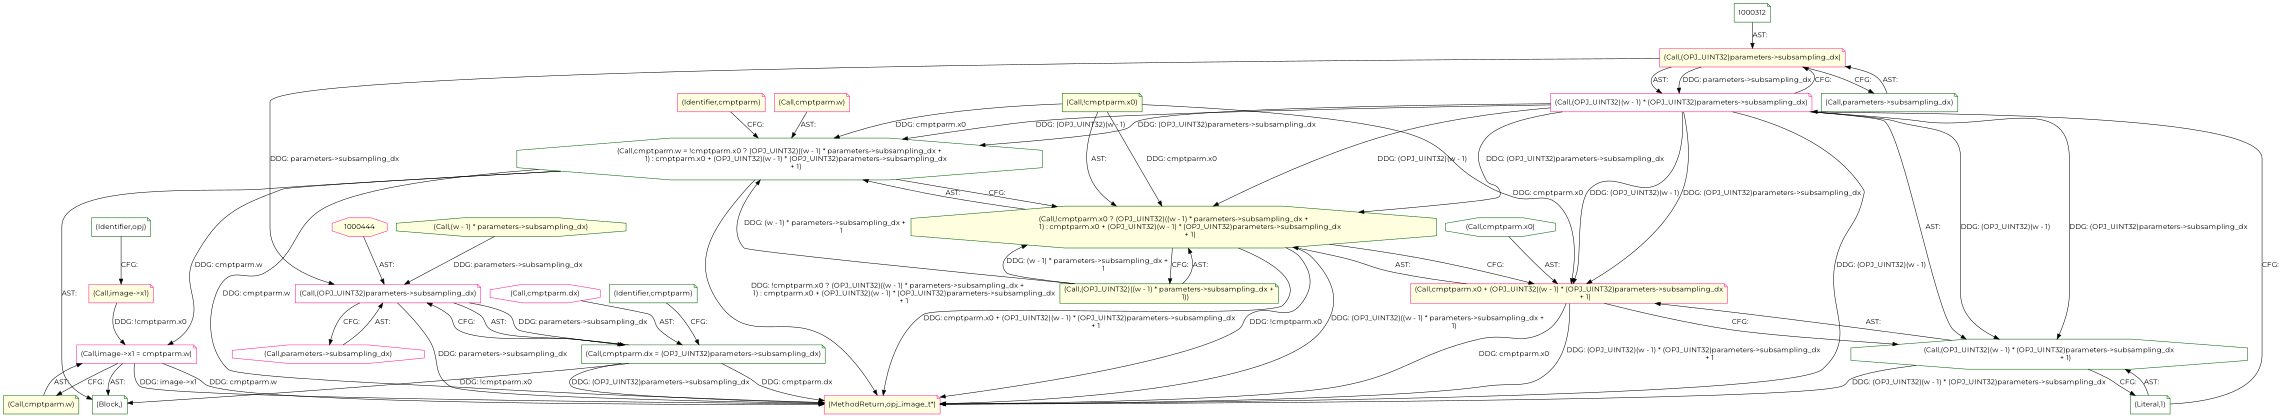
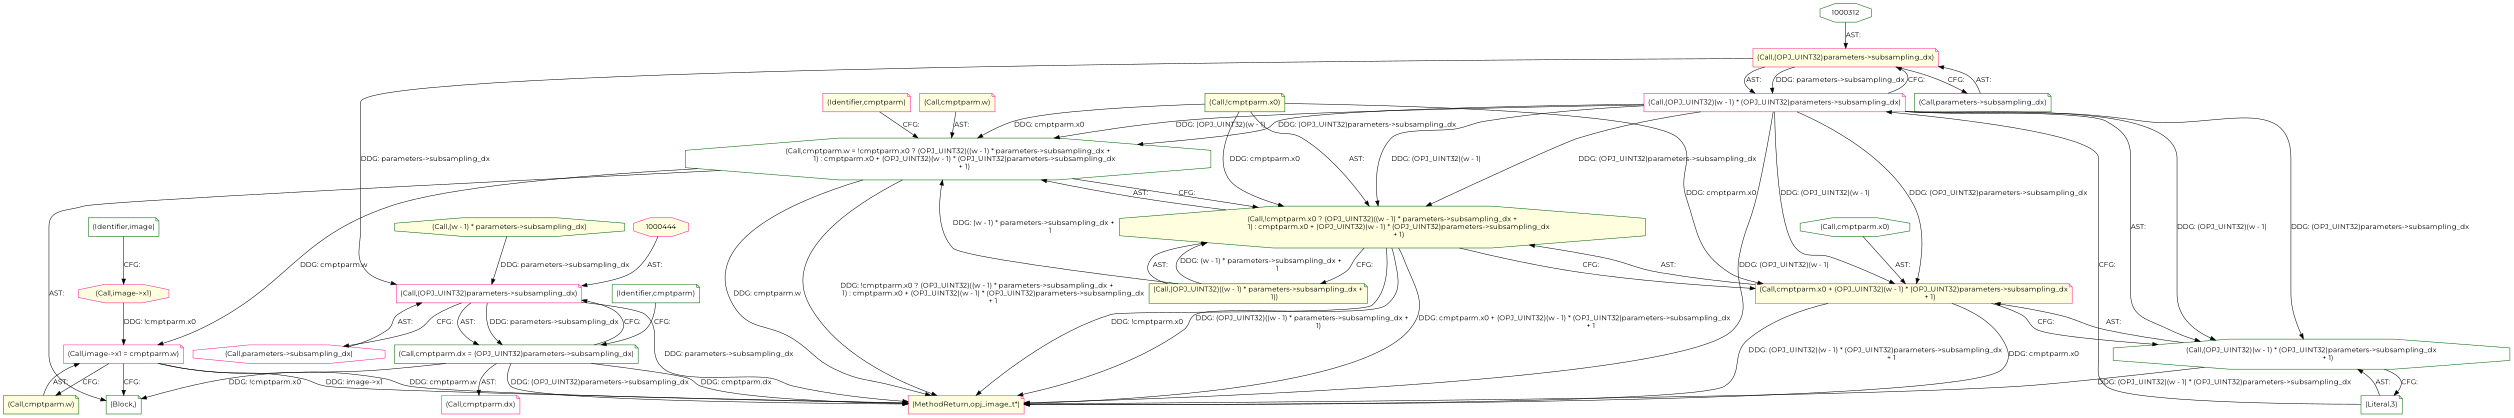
node "1000312": shape note -> octagon
node "(Identifier,opj)": label "(Identifier,opj)" -> "(Identifier,image)"
node "(Call,image->x1)": shape note -> octagon
node "(Call,cmptparm.dx)": shape octagon -> note
edge "(Call,cmptparm.dx)" -> "(Call,cmptparm.dx = (OPJ_UINT32)parameters->subsampling_dx)": reversed
edge "(Call,image->x1 = cmptparm.w)" -> "(Block,)": label "AST: " -> "CFG: "
node "(Literal,1)": label "(Literal,1)" -> "(Literal,3)"
